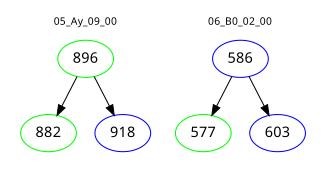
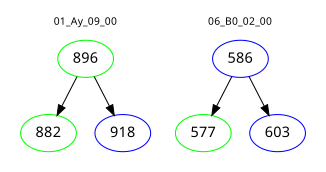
cluster "05_Ay_09_00": label "05_Ay_09_00" -> "01_Ay_09_00"
